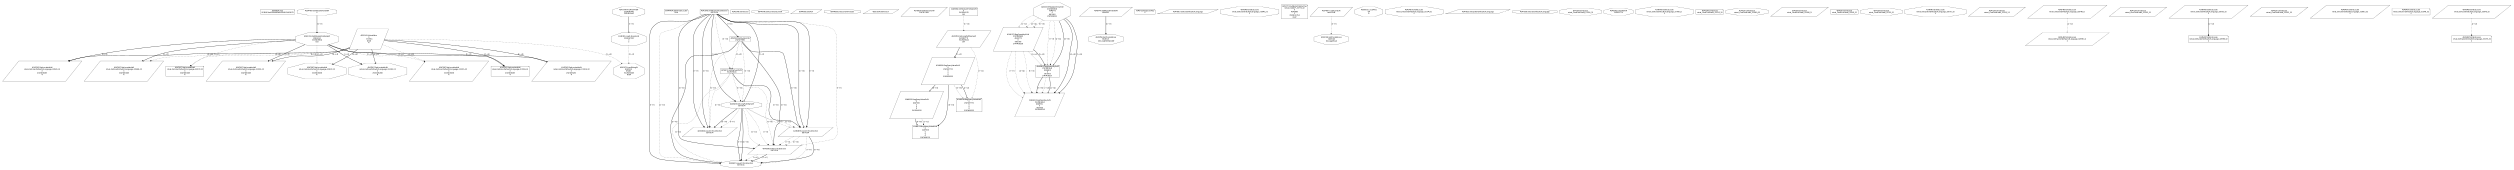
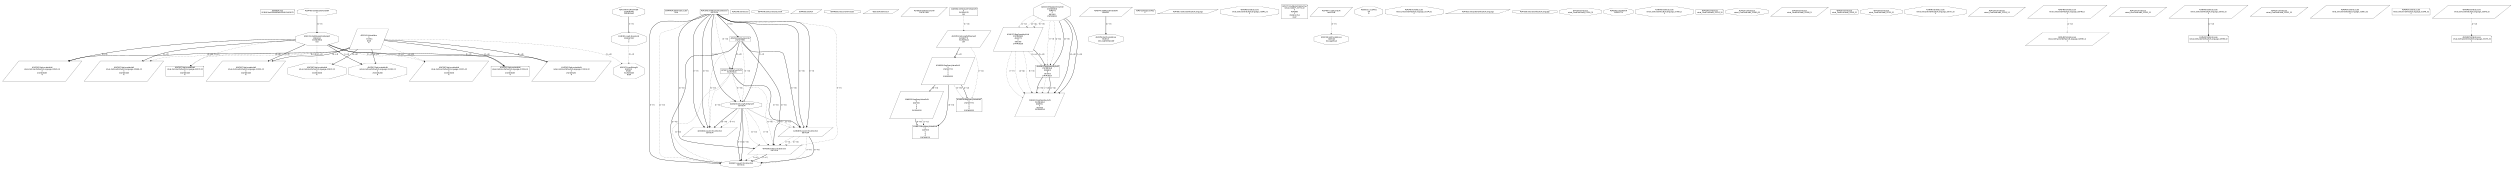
edge "4250188.GetSystemInfo 2147417660" -> "4214413.GetStartupInfoW 2147417624": style dashed -> bold
